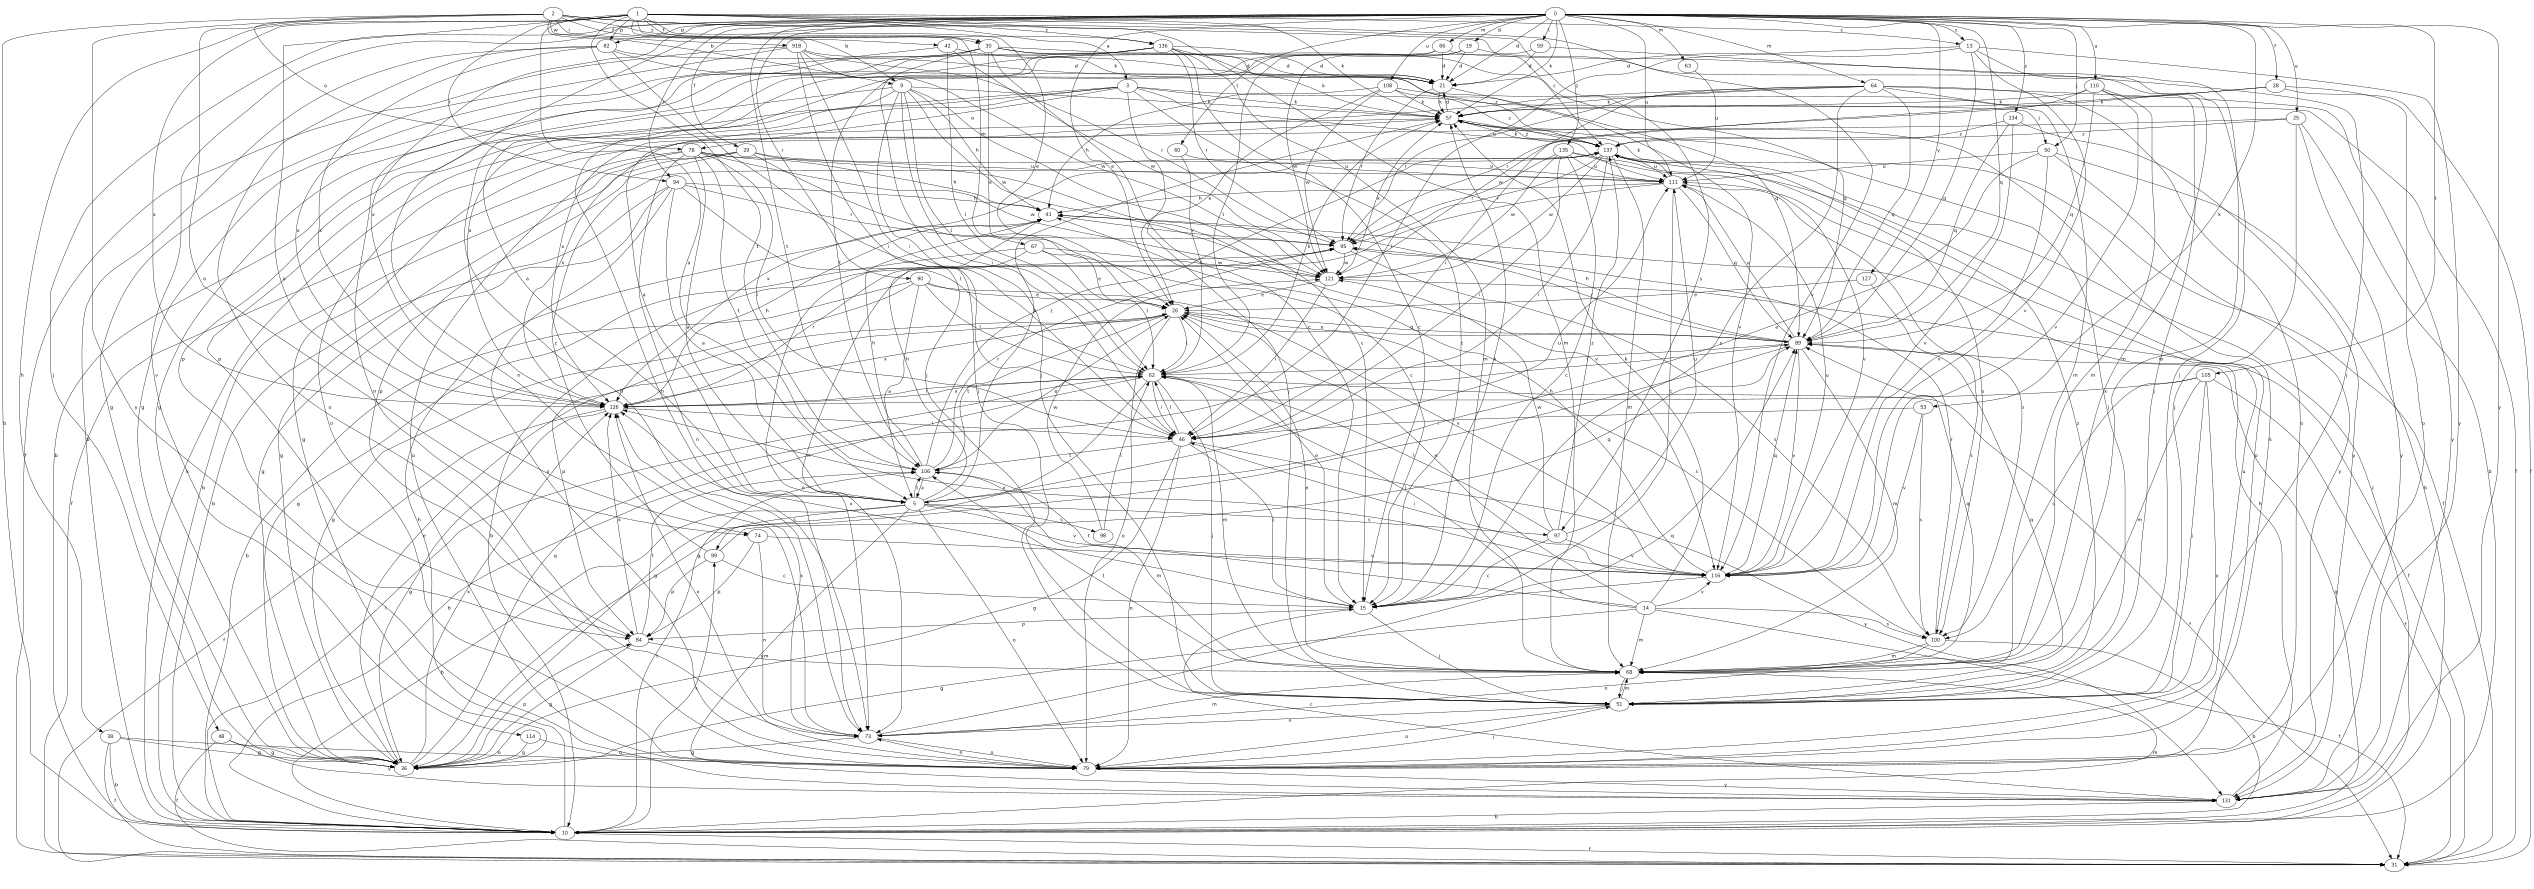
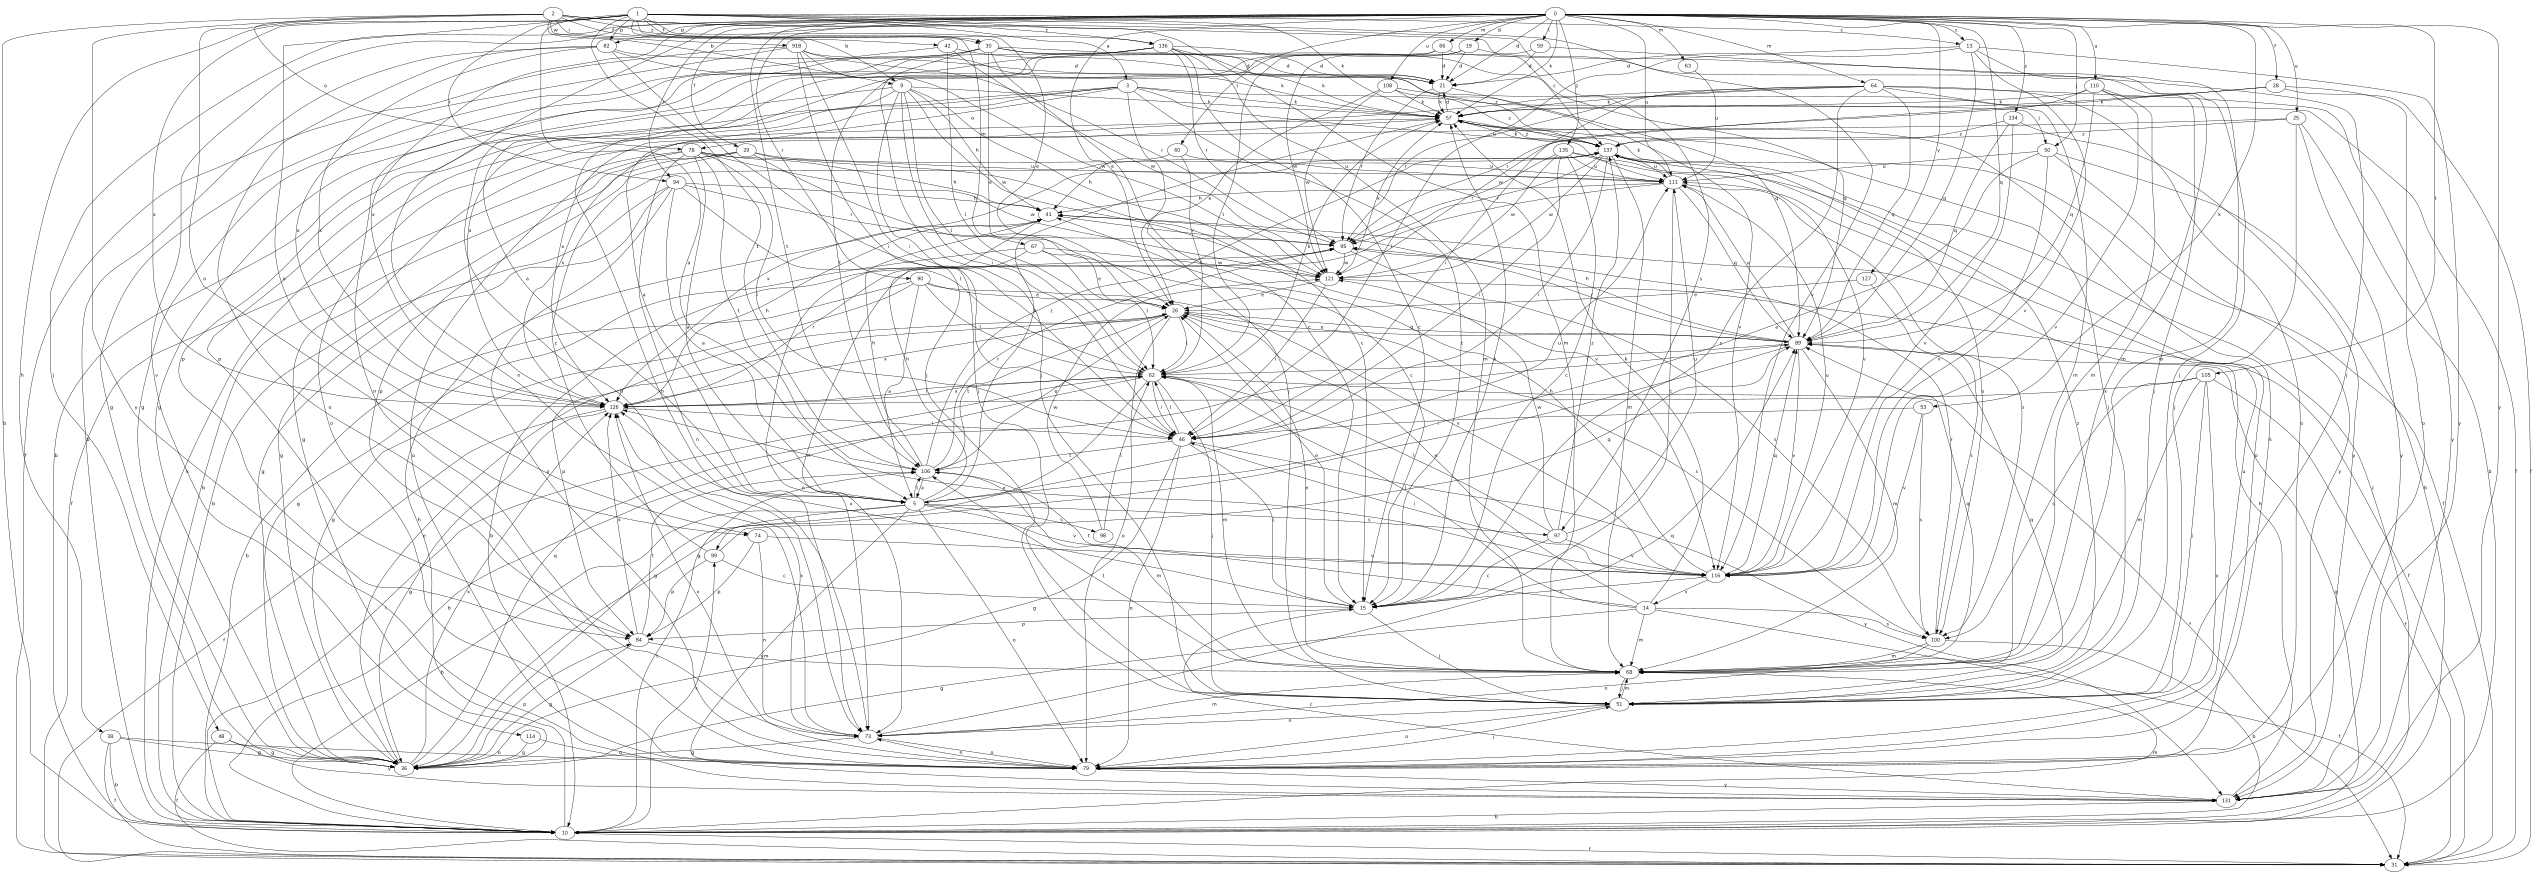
edge "918" -> "21": now "918" -> "57"
edge "108" -> "41": now "60" -> "41"
edge "14" -> "116": reversed
